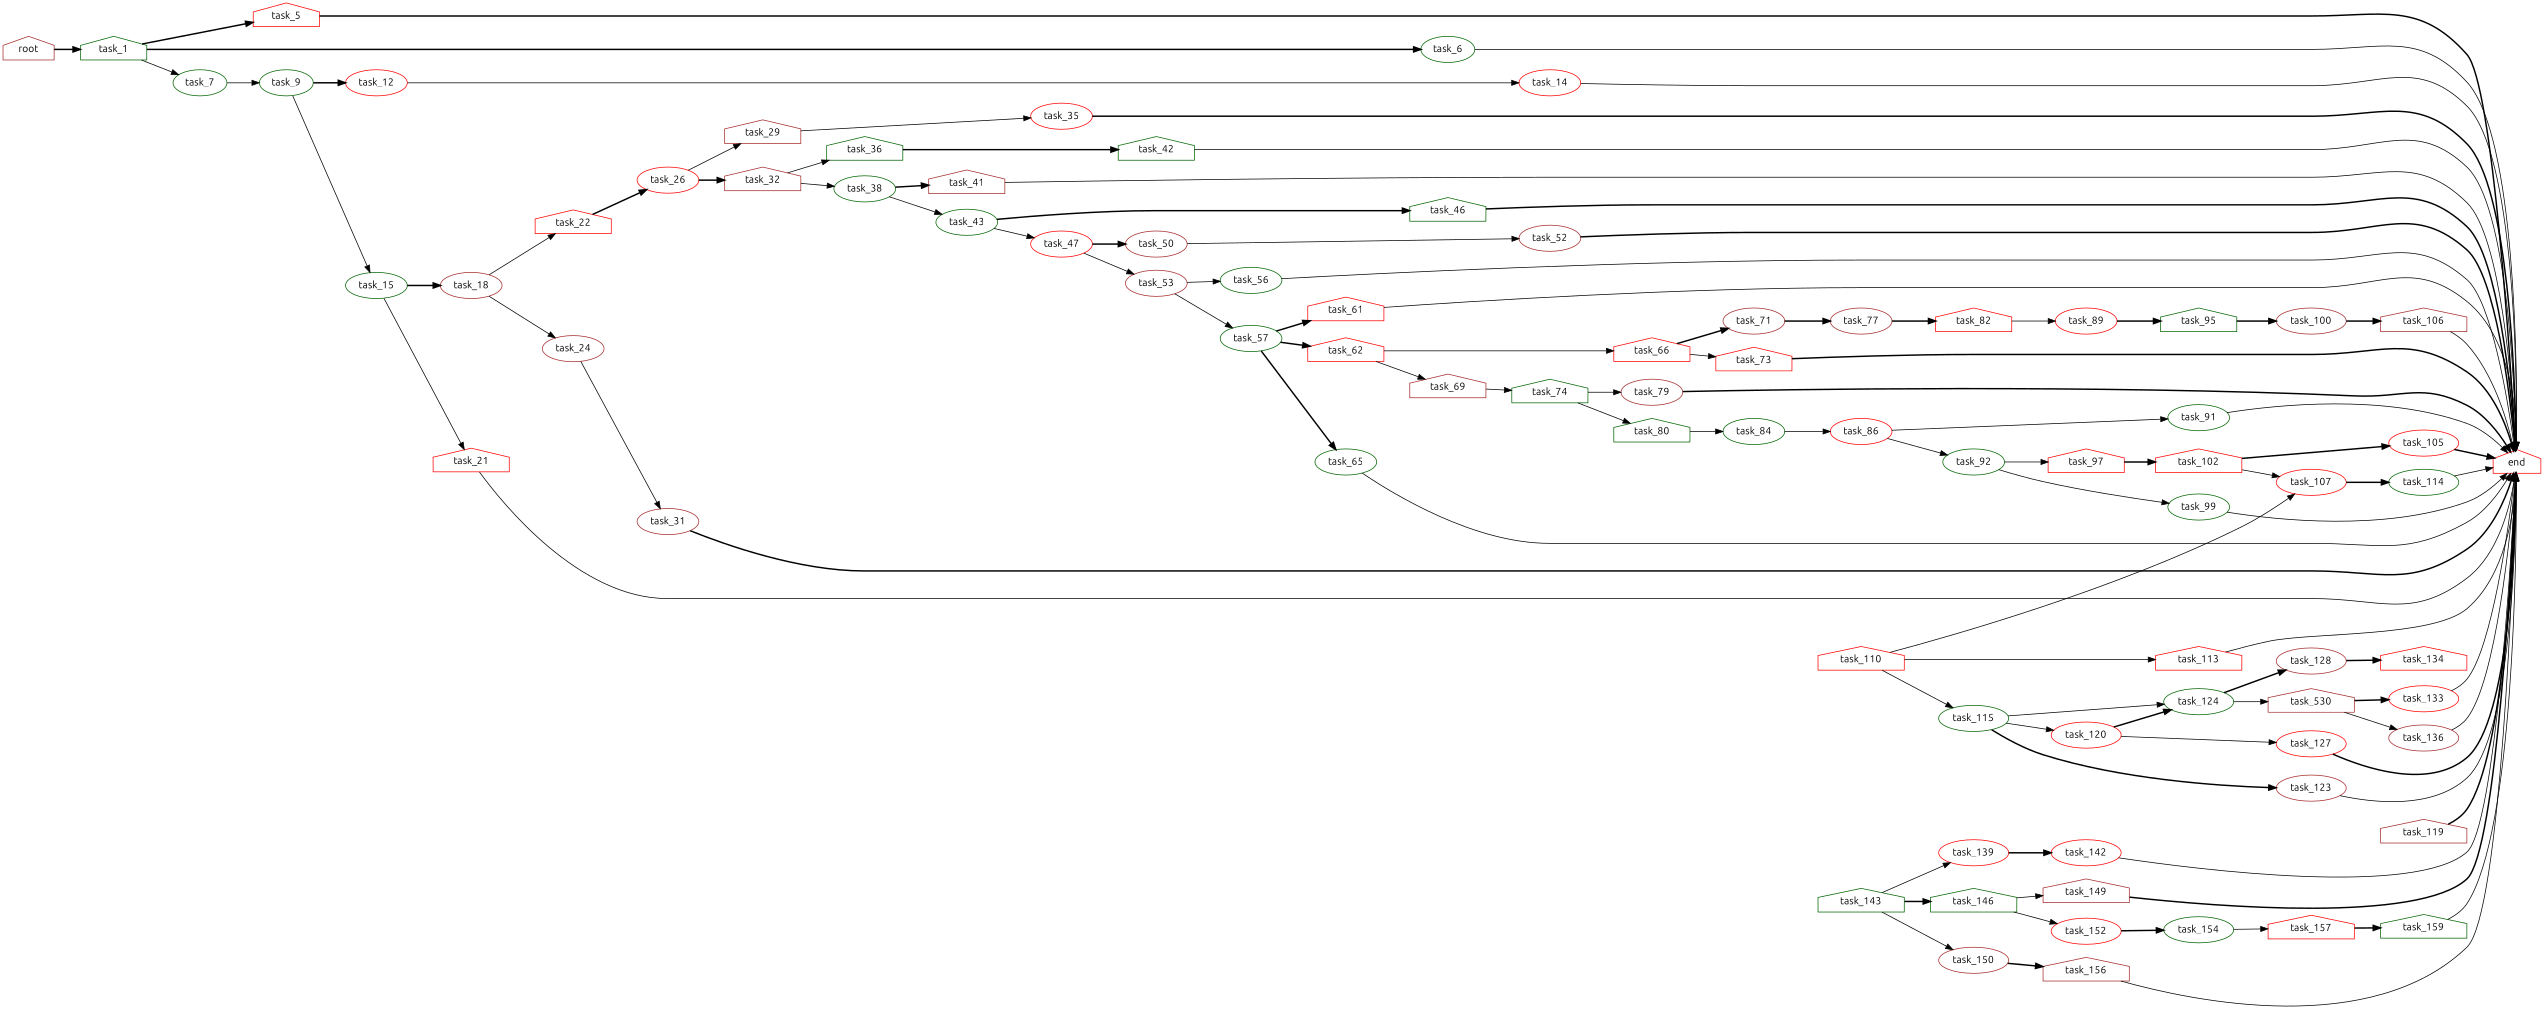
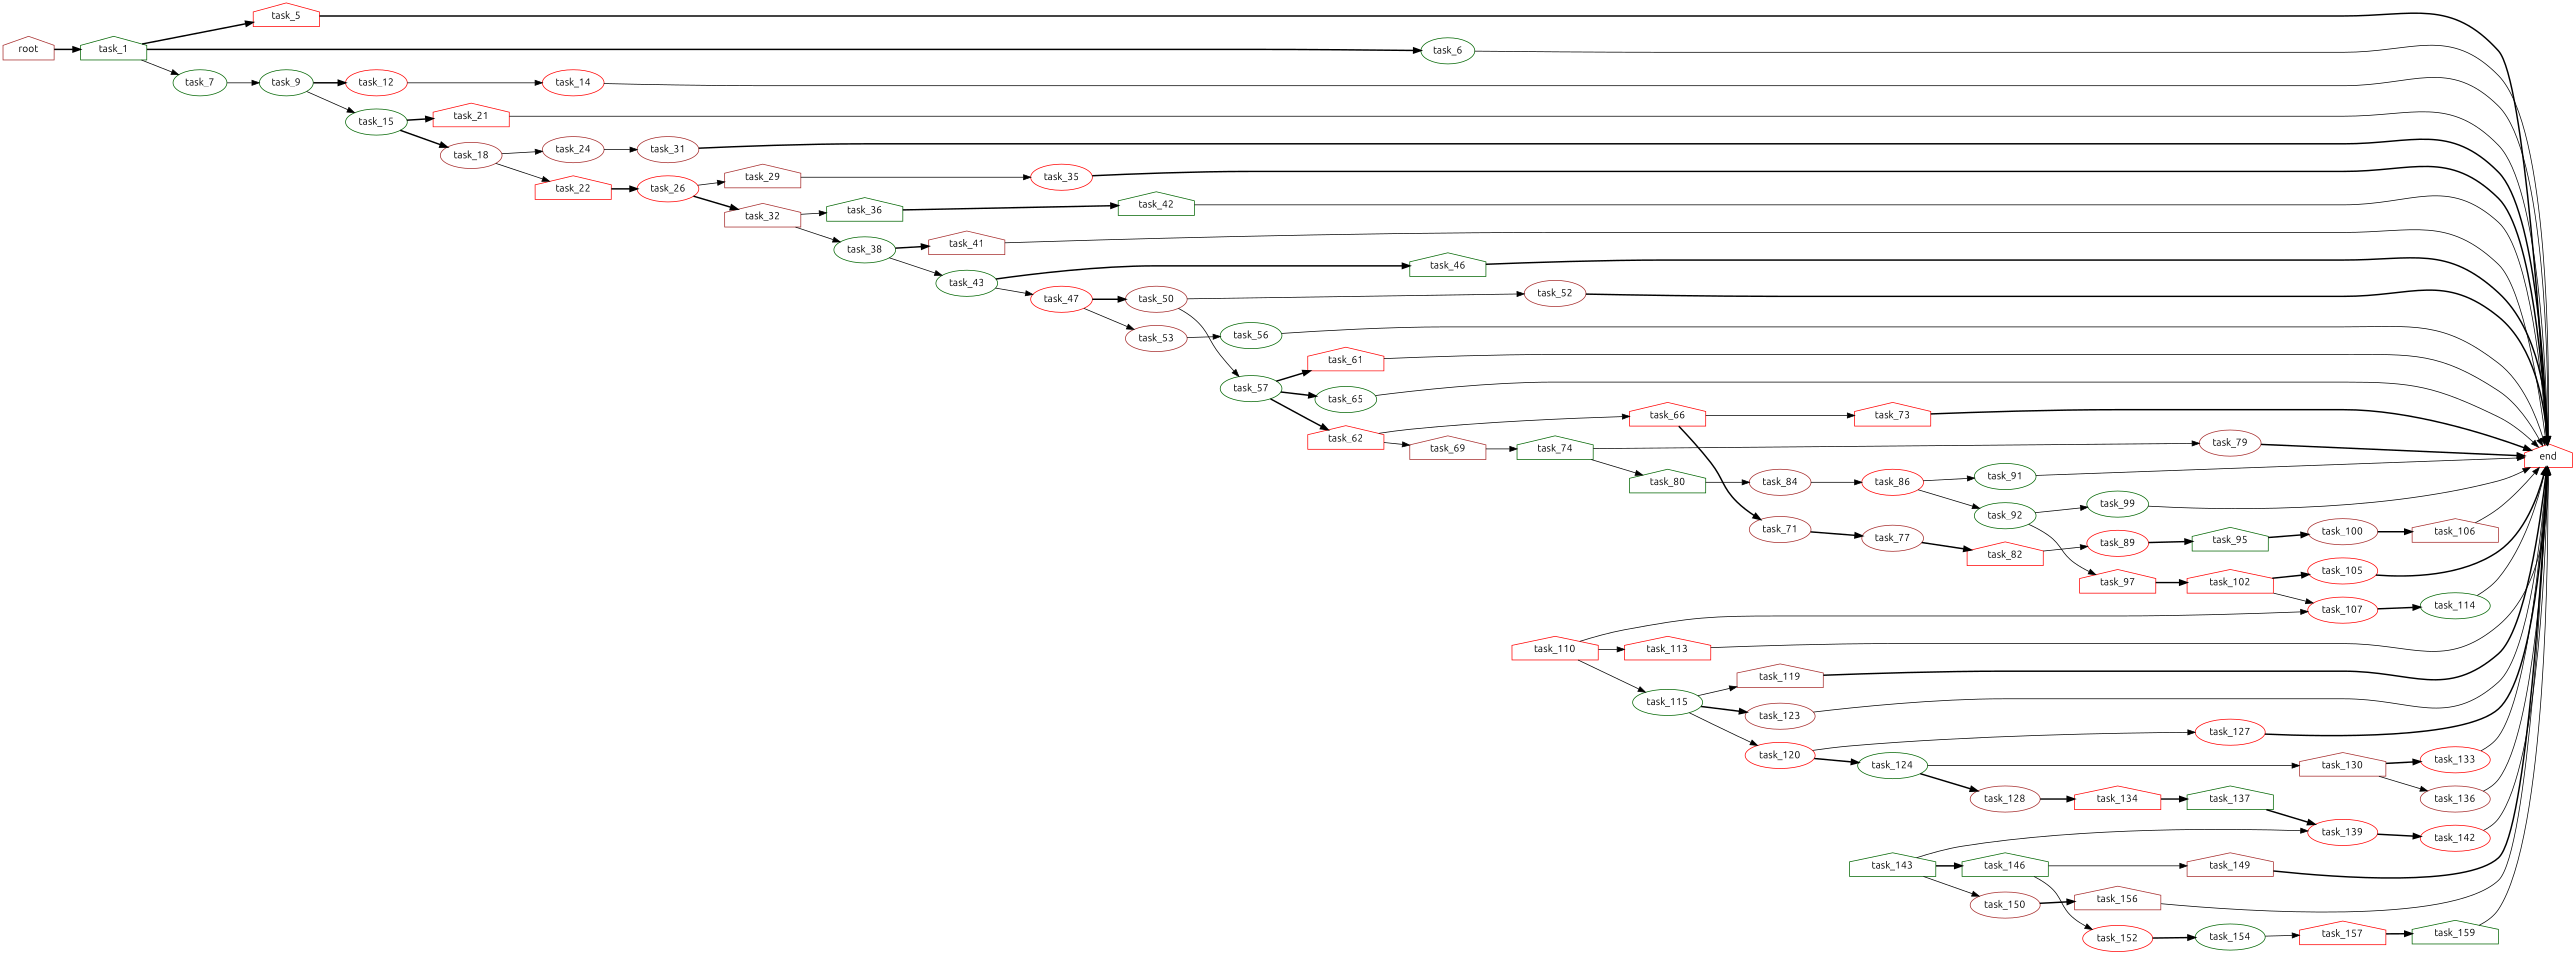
edge "task_53" -> "task_57": now "task_50" -> "task_57"
edge "task_15" -> "task_21": style solid -> bold
node "task_84": color darkgreen -> brown
node "task_530": label "task_530" -> "task_130"
edge "task_115" -> "task_124": now "task_115" -> "task_119"
node "task_137": added
